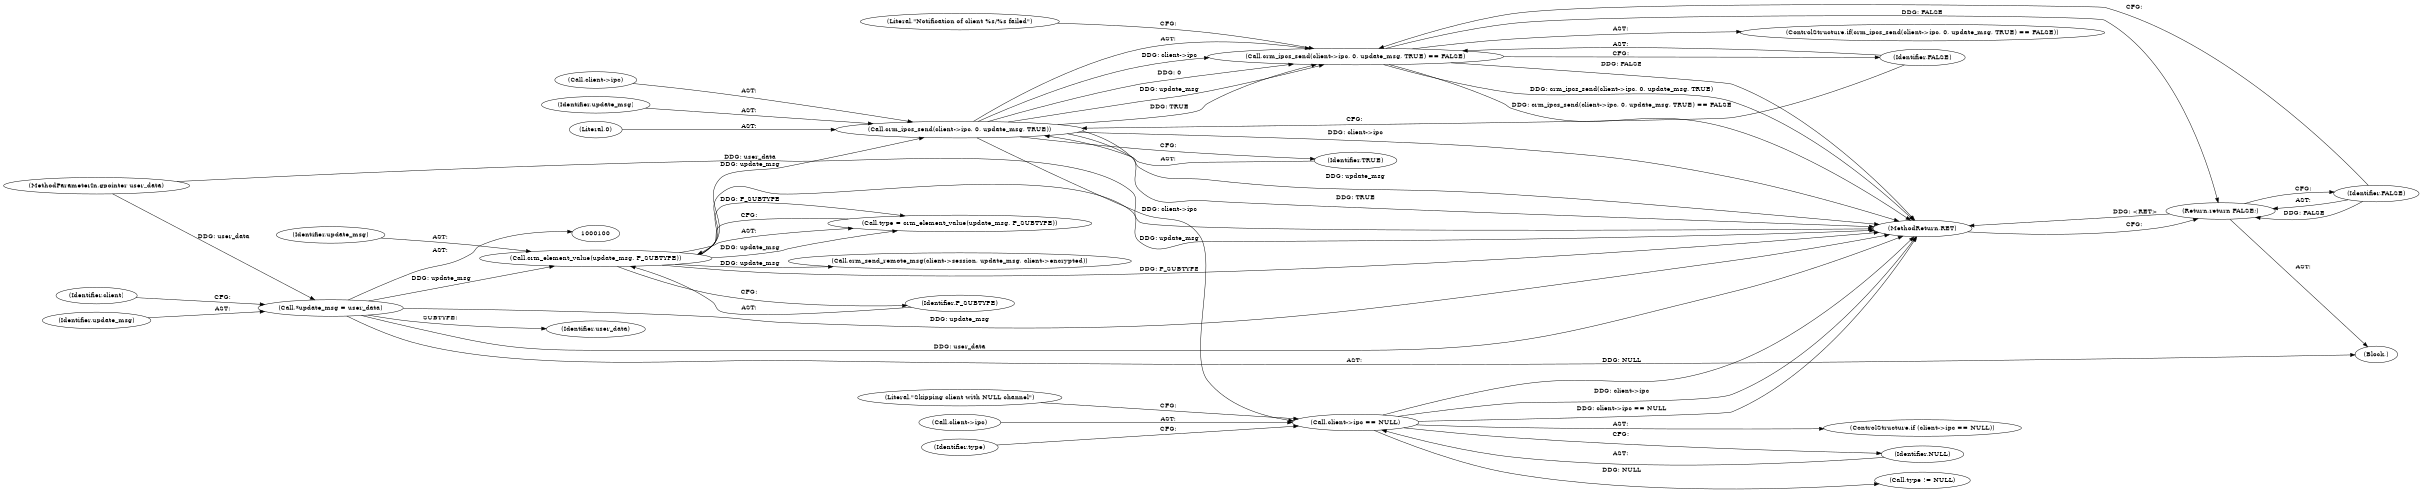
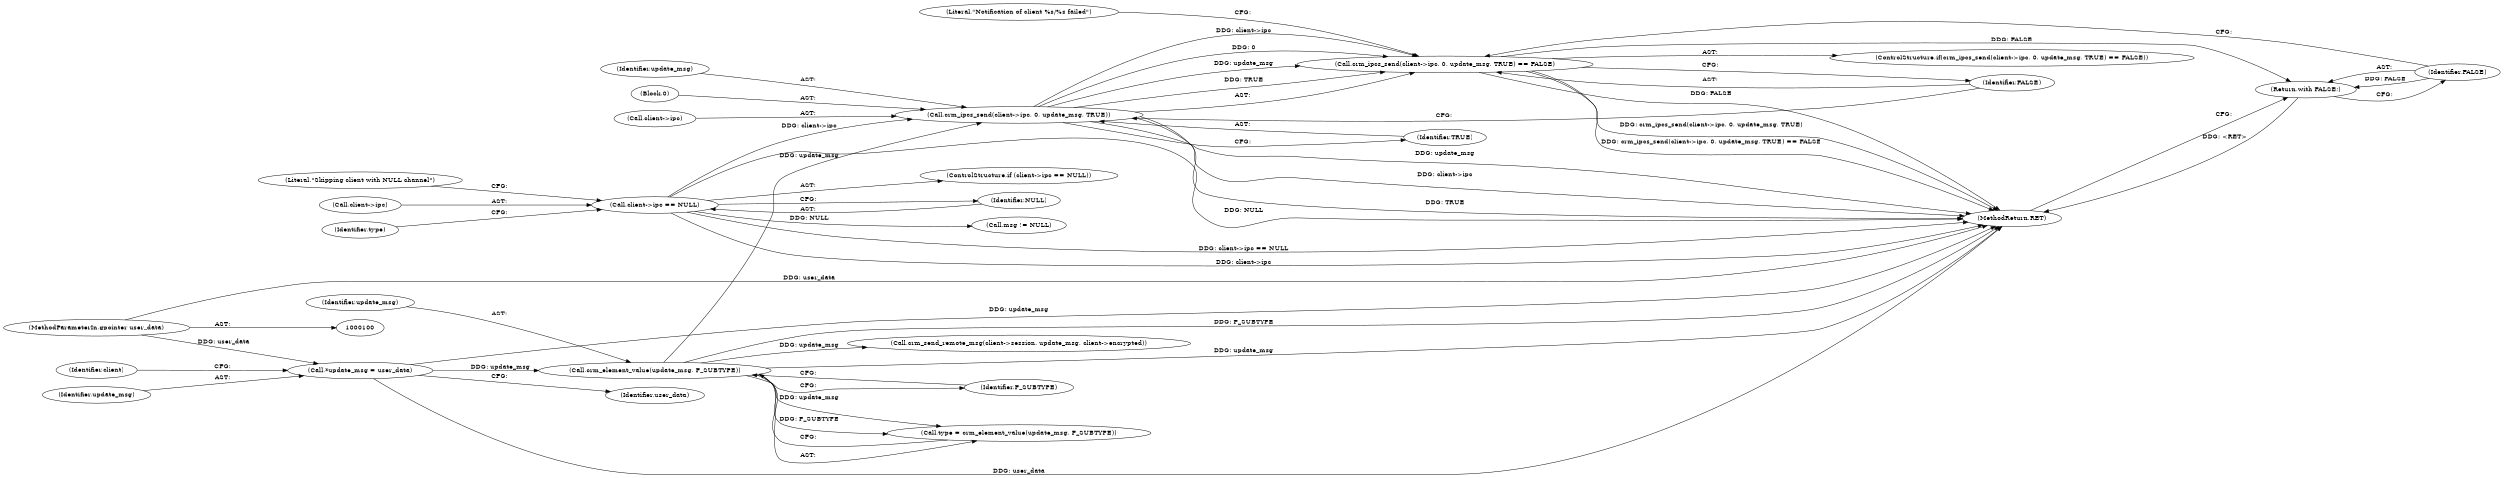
node "(Literal,0)": label "(Literal,0)" -> "(Block,0)"
node "(Return,return FALSE;)": label "(Return,return FALSE;)" -> "(Return,with FALSE;)"
edge "(Call,crm_ipcs_send(client->ipc, 0, update_msg, TRUE))" -> "(Call,client->ipc == NULL)": reversed
edge "(Call,*update_msg = user_data)" -> "1000100": now "(MethodParameterIn,gpointer user_data)" -> "1000100"
edge "(Identifier,F_SUBTYPE)" -> "(Call,crm_element_value(update_msg, F_SUBTYPE))": label "AST: " -> "CFG: "
edge "(Call,*update_msg = user_data)" -> "(Identifier,user_data)": label "SUBTYPE: " -> "CFG: "
node "(Block,)": removed
node "(Call,type != NULL)": label "(Call,type != NULL)" -> "(Call,msg != NULL)"
